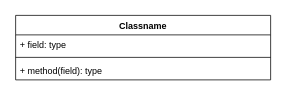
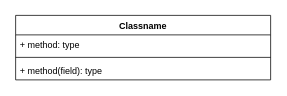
node "+ field: type": label "+ field: type" -> "+ method: type"
